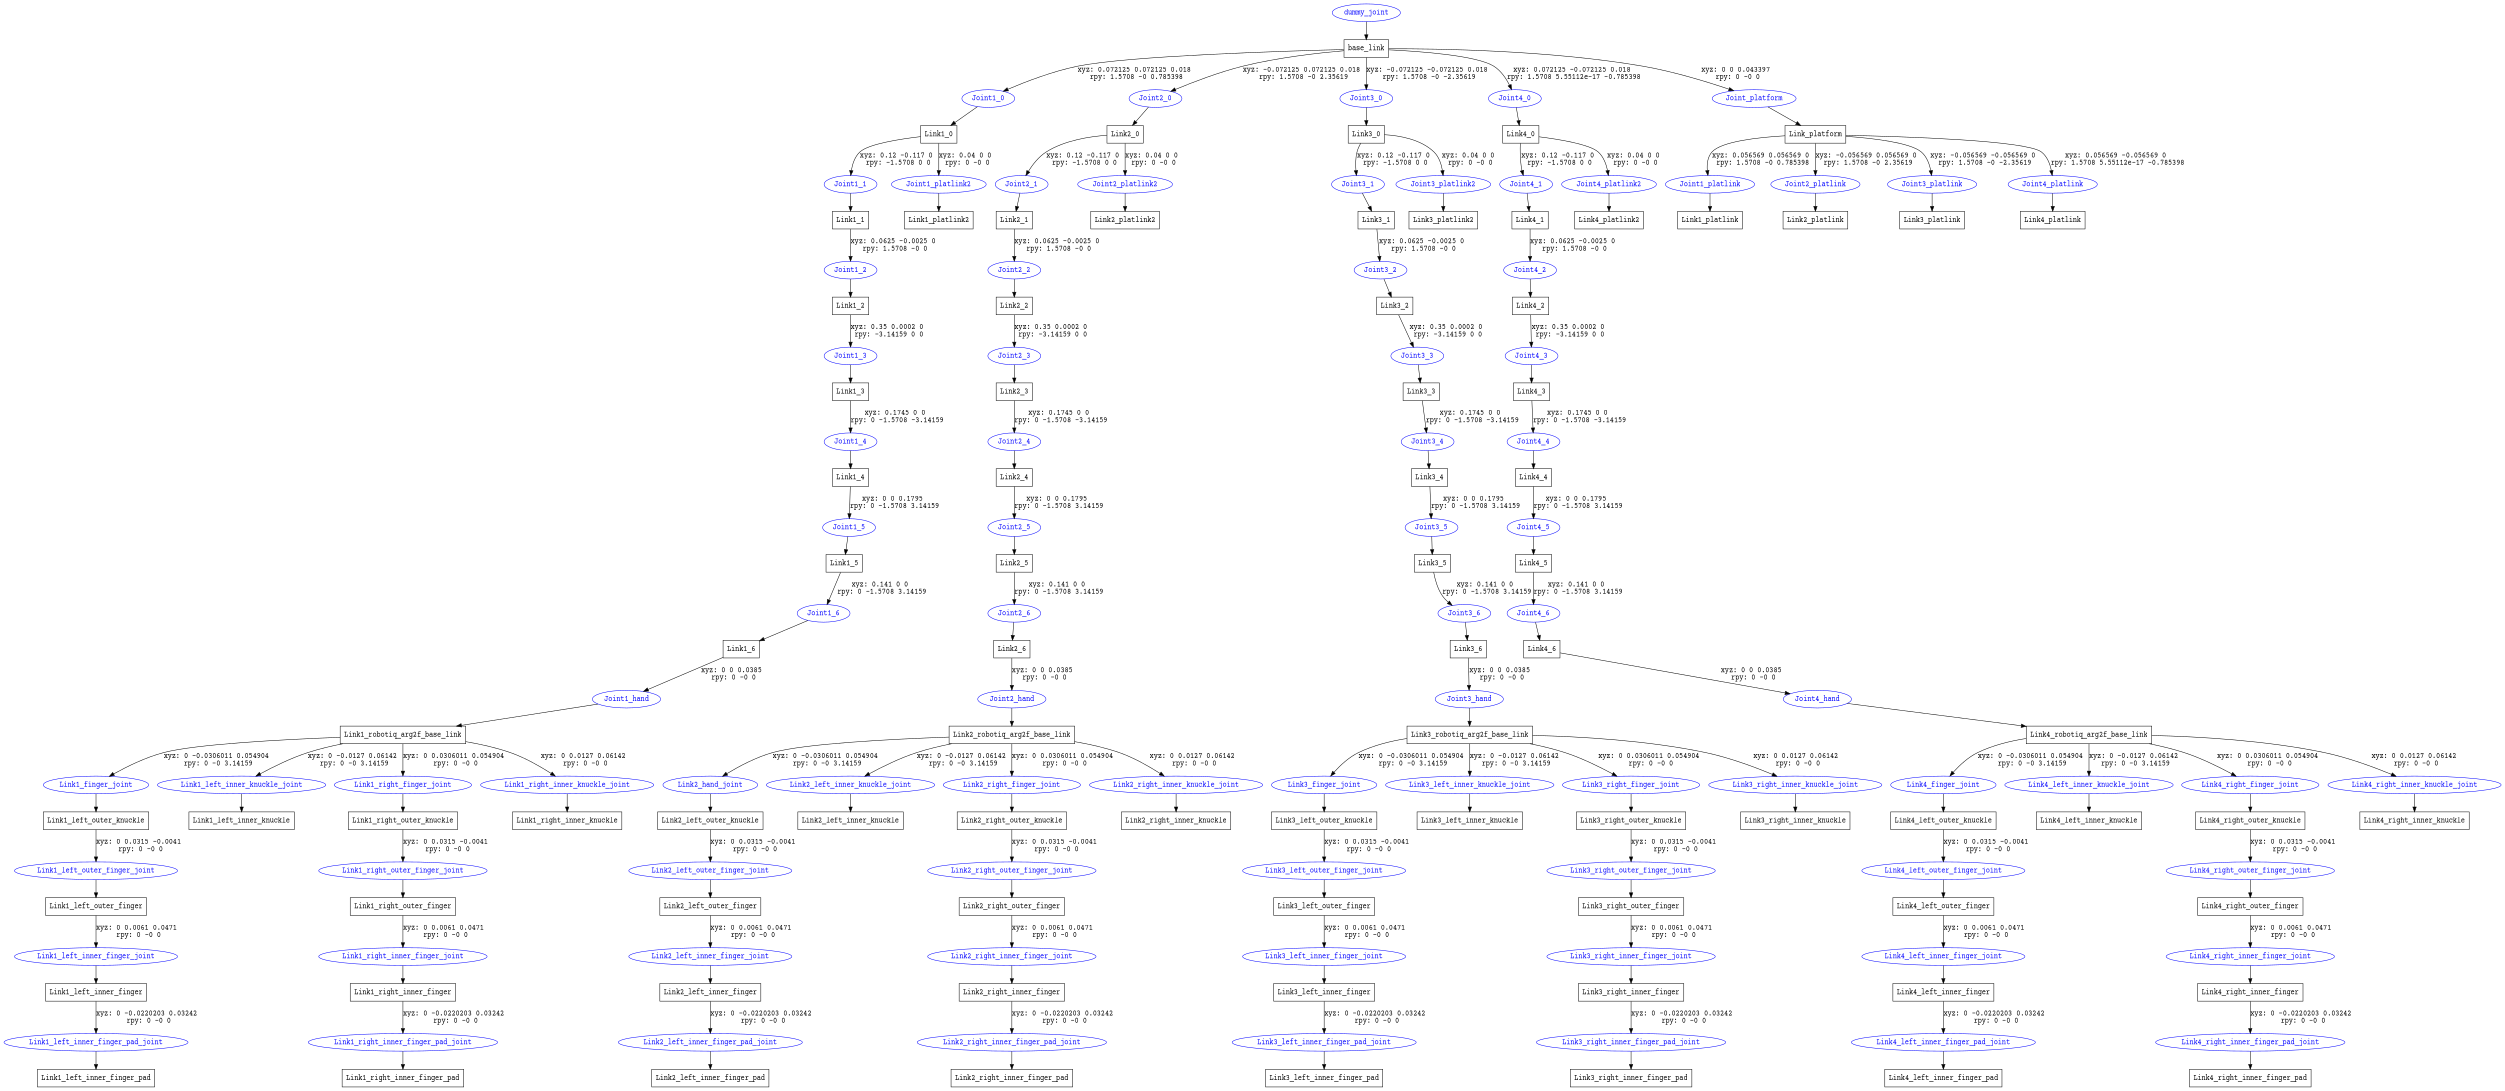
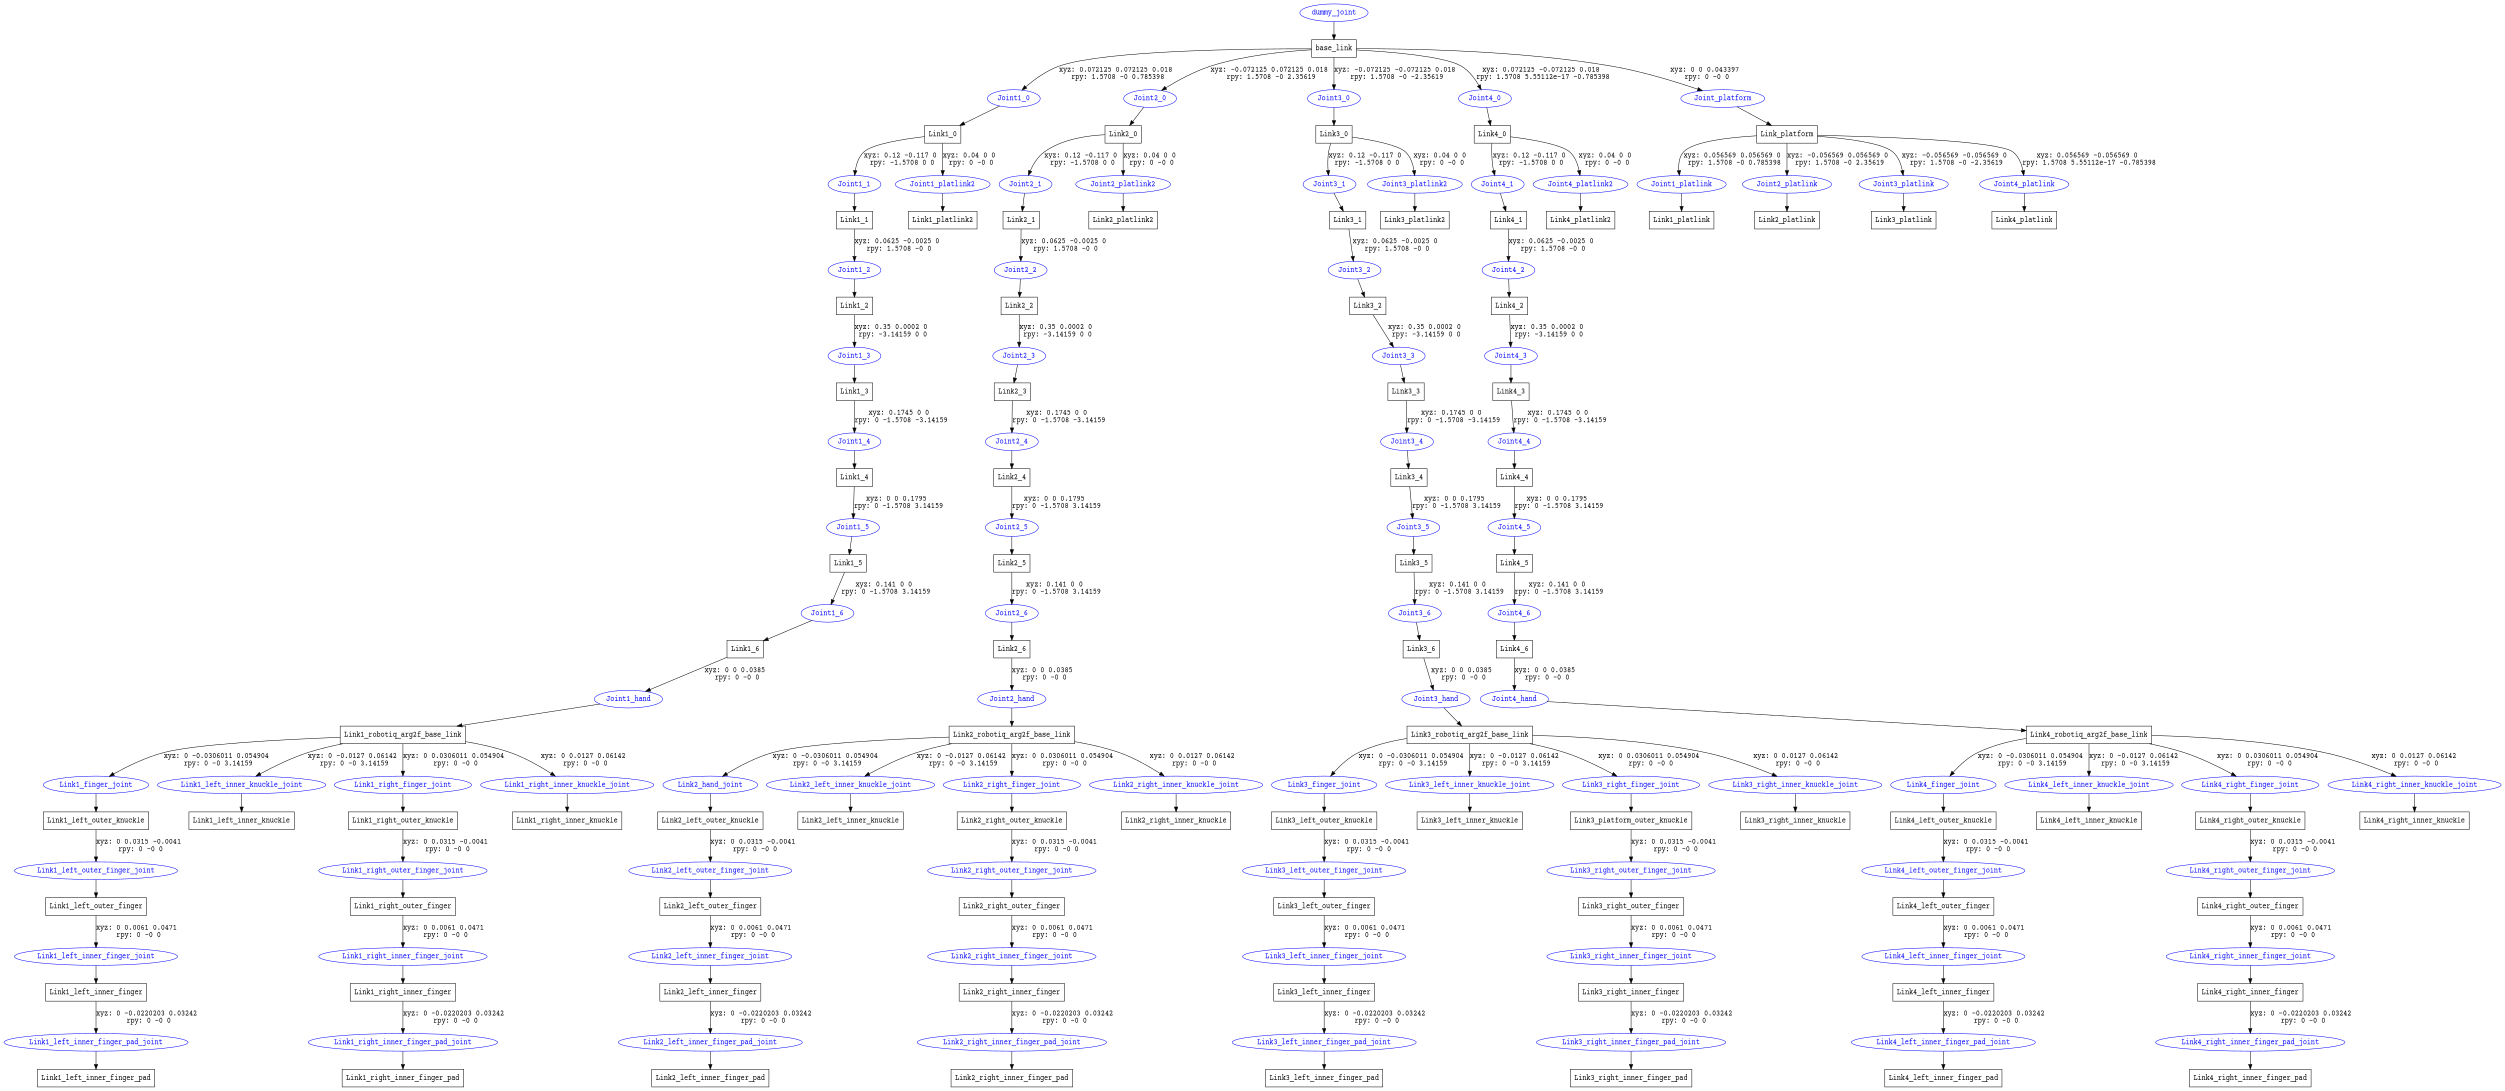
node "Link3_right_outer_knuckle": label "Link3_right_outer_knuckle" -> "Link3_platform_outer_knuckle"
